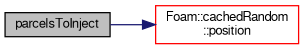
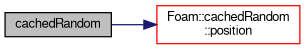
node "parcelsToInject": label "parcelsToInject" -> "cachedRandom"
